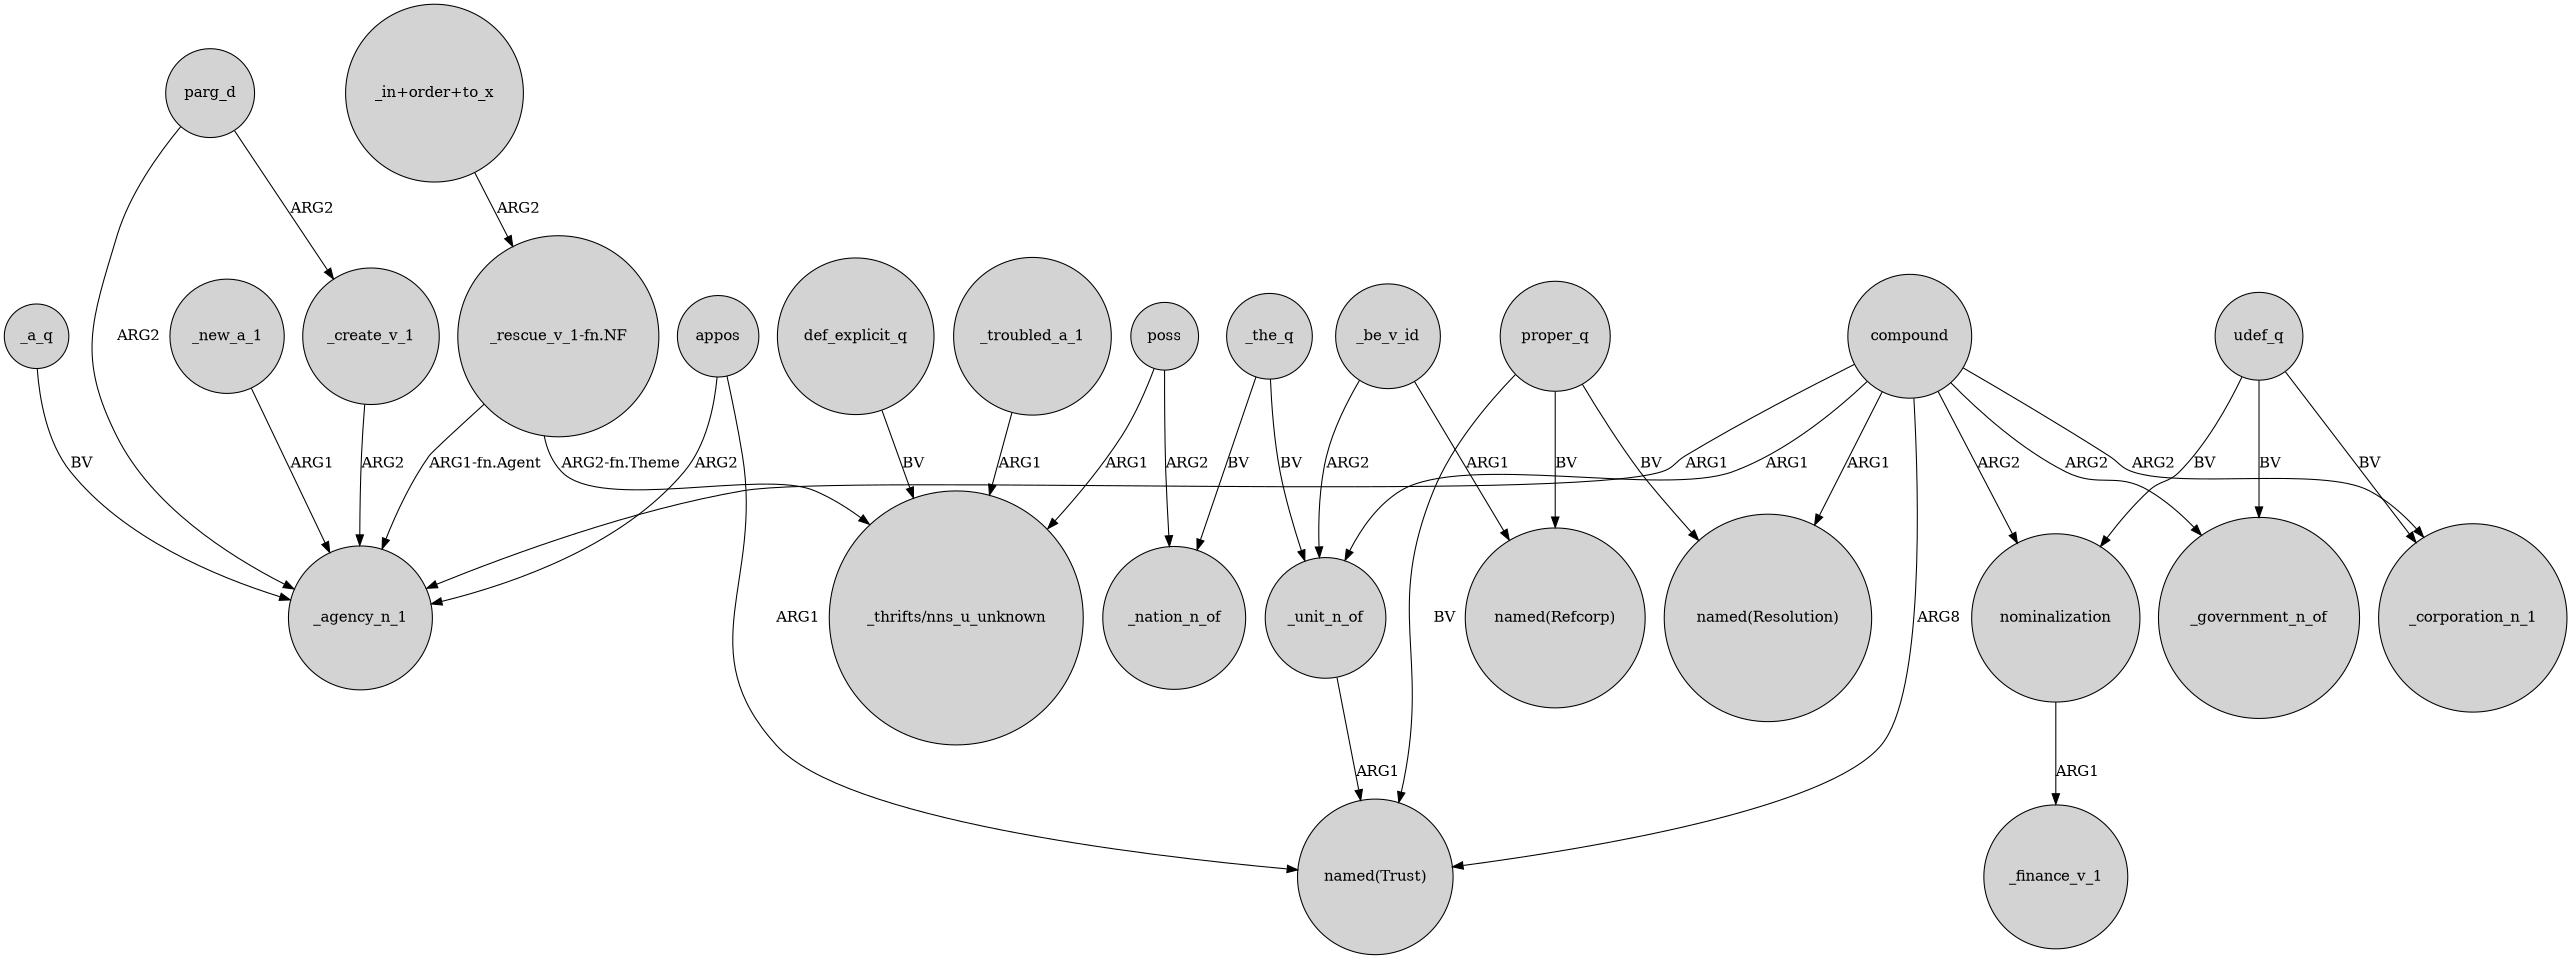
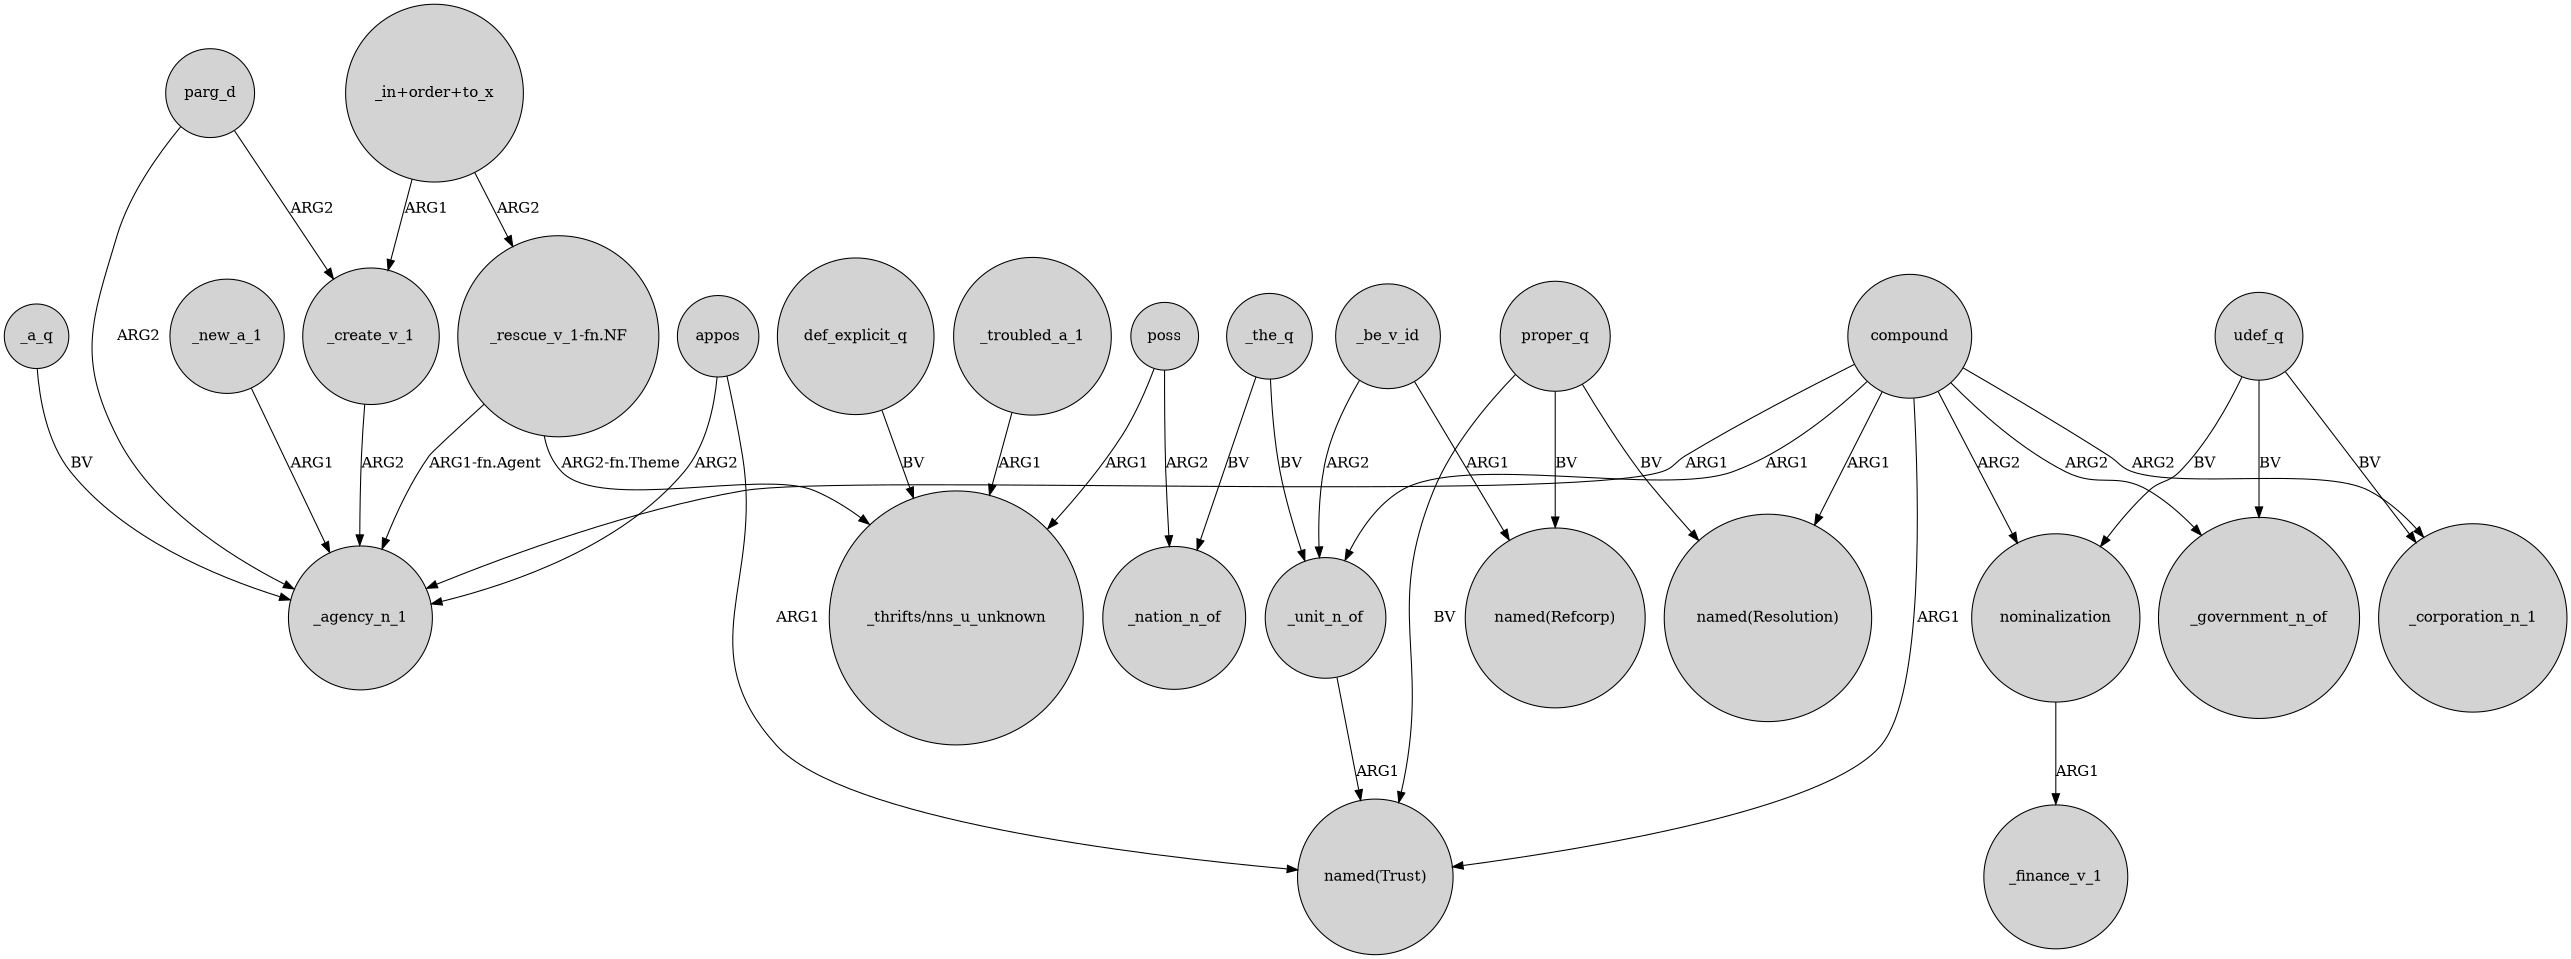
edge "_in+order+to_x" -> "_create_v_1": added, label "ARG1"
edge "compound" -> "named(Trust)": label "ARG8" -> "ARG1"
